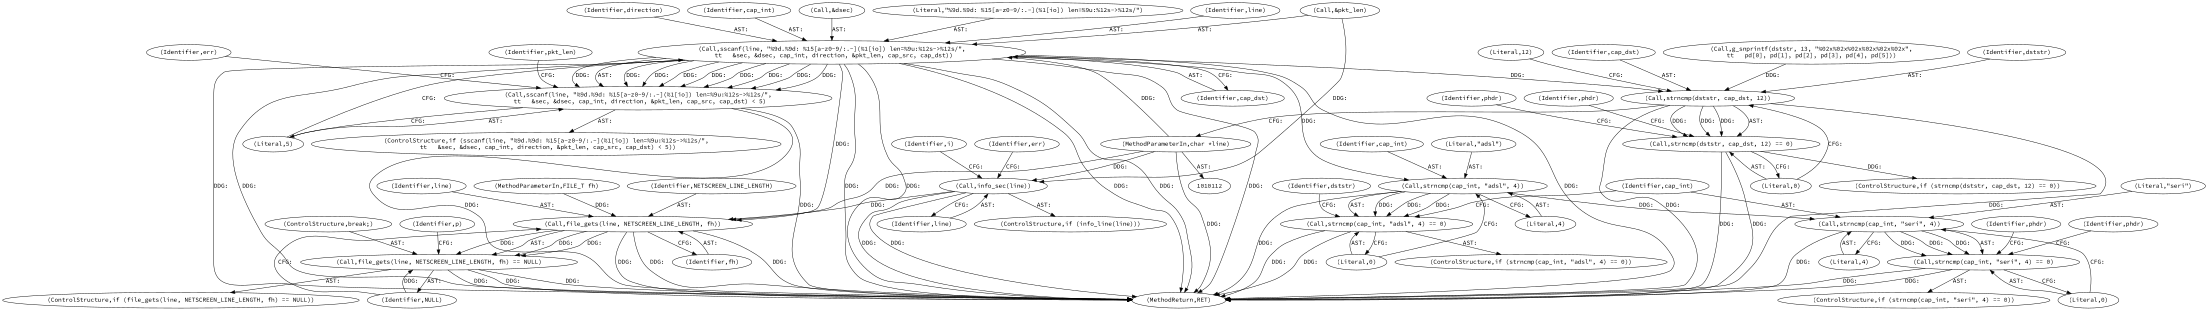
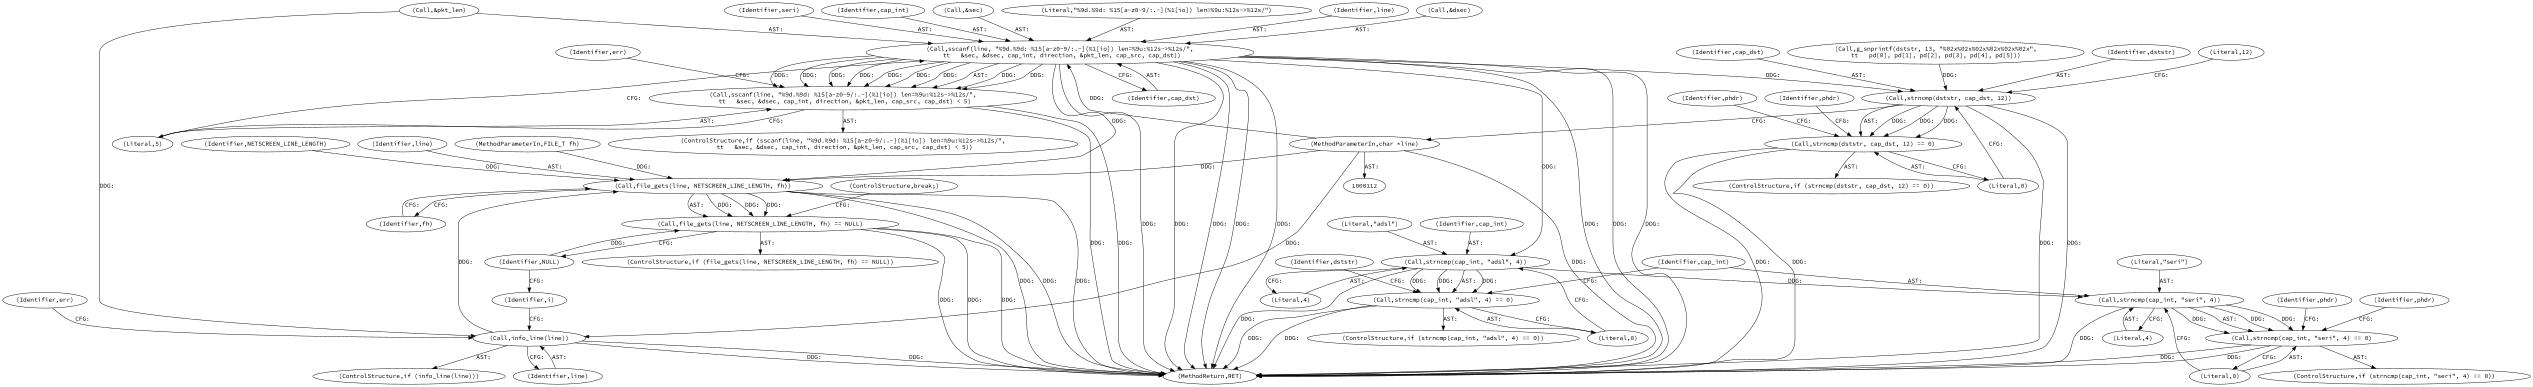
node "(Identifier,direction)": label "(Identifier,direction)" -> "(Identifier,seri)"
node "(Call,&sec)": added
node "(Identifier,pkt_len)": removed
edge "(Call,strncmp(dststr, cap_dst, 12) == 0)" -> "(ControlStructure,if (strncmp(dststr, cap_dst, 12) == 0))": label "DDG: " -> "AST: "
node "(Call,info_sec(line))": label "(Call,info_sec(line))" -> "(Call,info_line(line))"
node "1010112": label "1010112" -> "1000112"
edge "(Identifier,NETSCREEN_LINE_LENGTH)" -> "(Call,file_gets(line, NETSCREEN_LINE_LENGTH, fh))": label "AST: " -> "DDG: "
node "(Identifier,p)": removed
edge "(Identifier,NULL)" -> "(Call,file_gets(line, NETSCREEN_LINE_LENGTH, fh))": now "(Identifier,NULL)" -> "(Identifier,i)"
edge "(ControlStructure,break;)" -> "(Call,file_gets(line, NETSCREEN_LINE_LENGTH, fh) == NULL)": label "AST: " -> "CFG: "
edge "(Identifier,fh)" -> "(Call,file_gets(line, NETSCREEN_LINE_LENGTH, fh))": label "AST: " -> "CFG: "
edge "(Call,file_gets(line, NETSCREEN_LINE_LENGTH, fh) == NULL)" -> "(Identifier,NULL)": label "AST: " -> "CFG: "
